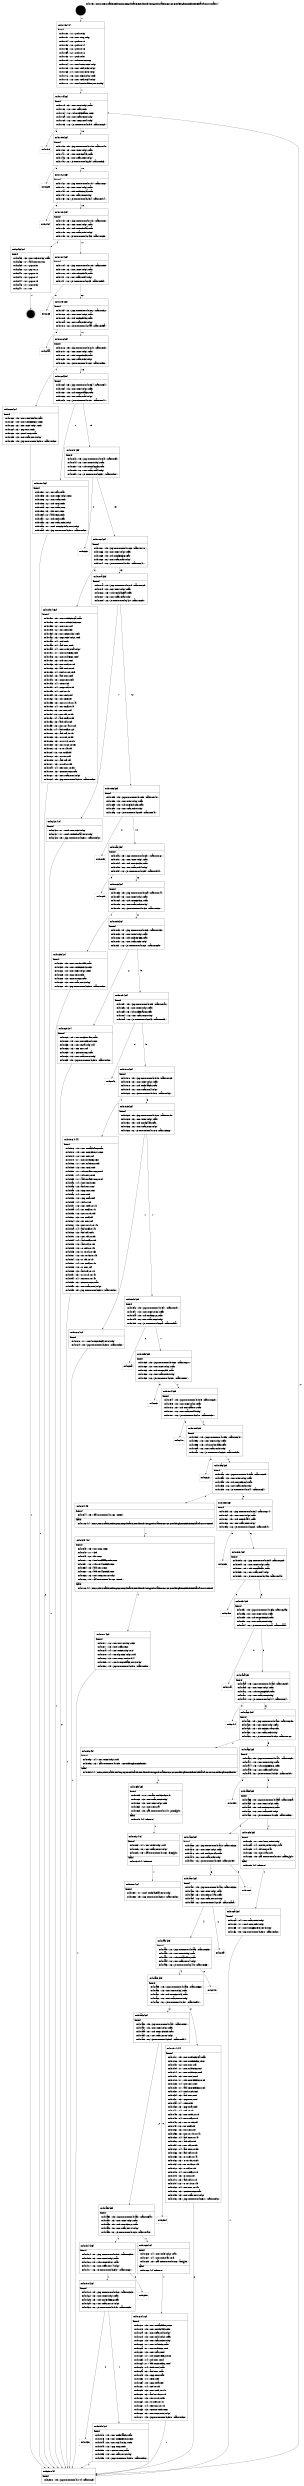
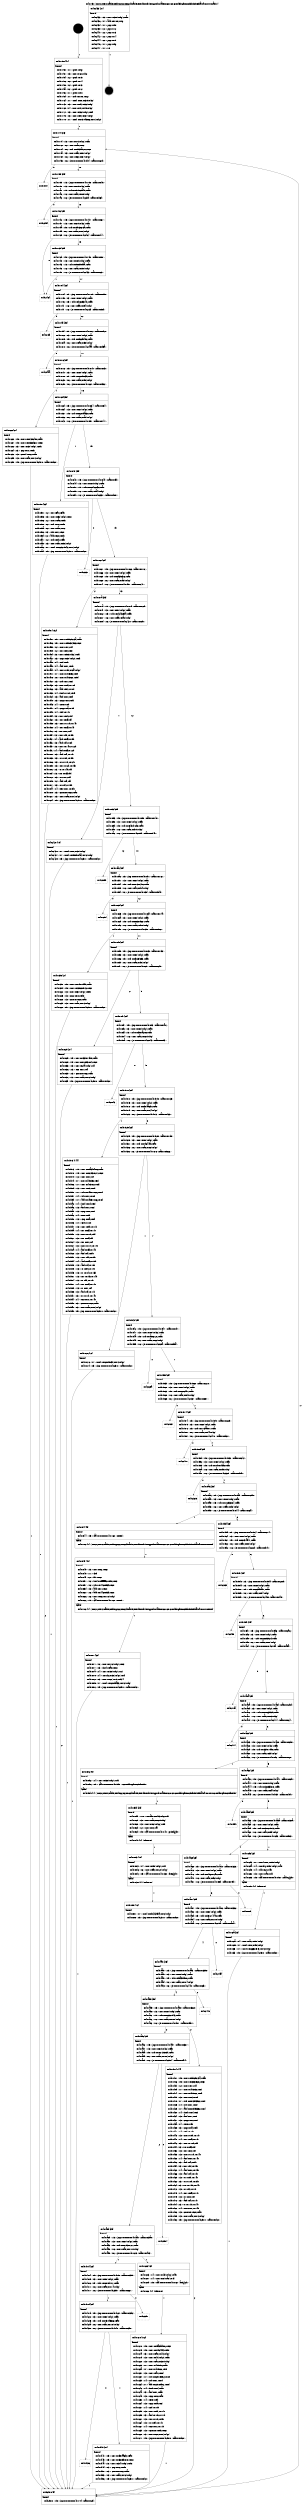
edge "0x4017cb [25]" -> "0x402433 [21]": now "0x4017cb [25]" -> "0x402464"
edge "0x401893 [25]" -> "0x40209b": label " 0" -> " 12"
